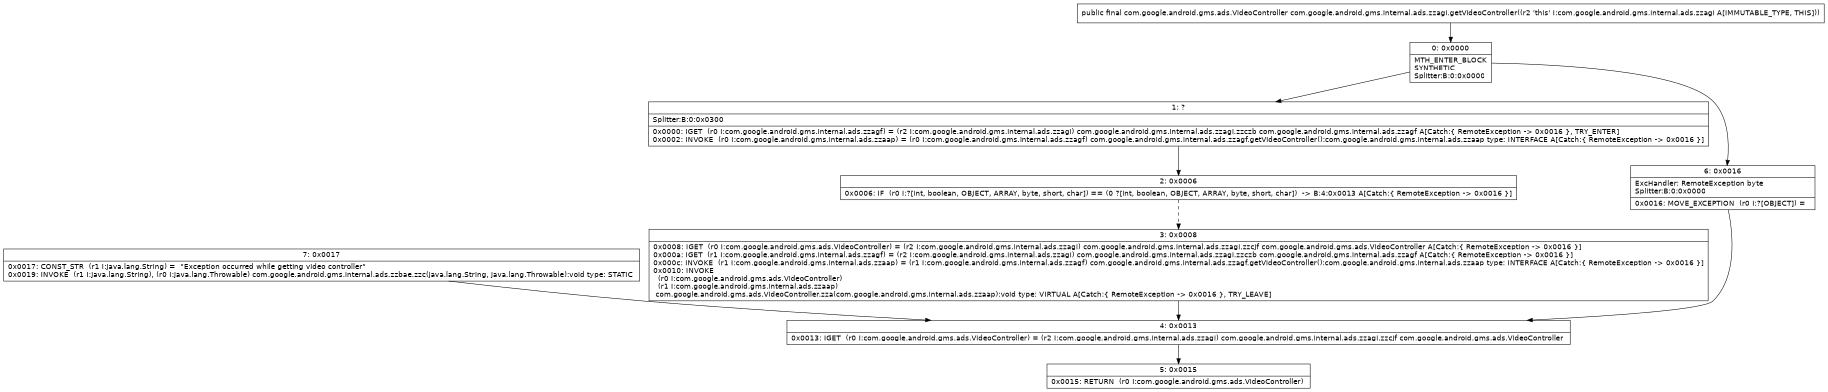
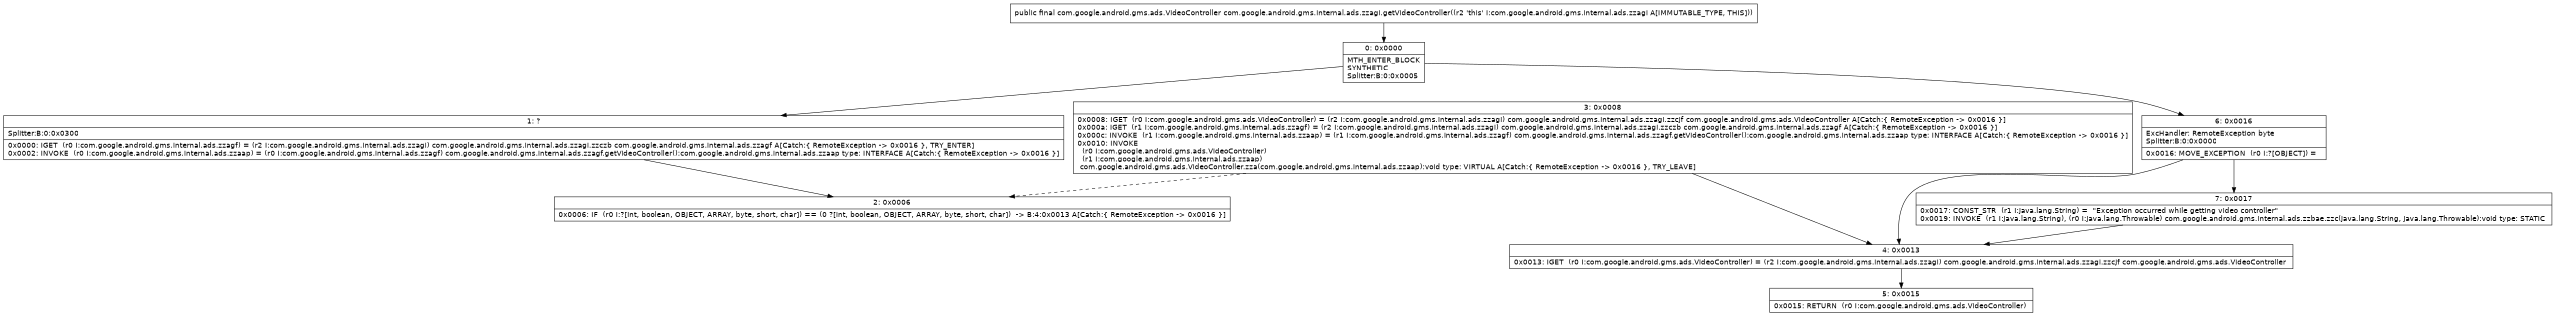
node "0: 0x0000": text "Splitter:B:0:0x0000" -> "Splitter:B:0:0x0005"
edge "6: 0x0016" -> "7: 0x0017": added
edge "2: 0x0006" -> "3: 0x0008": reversed
